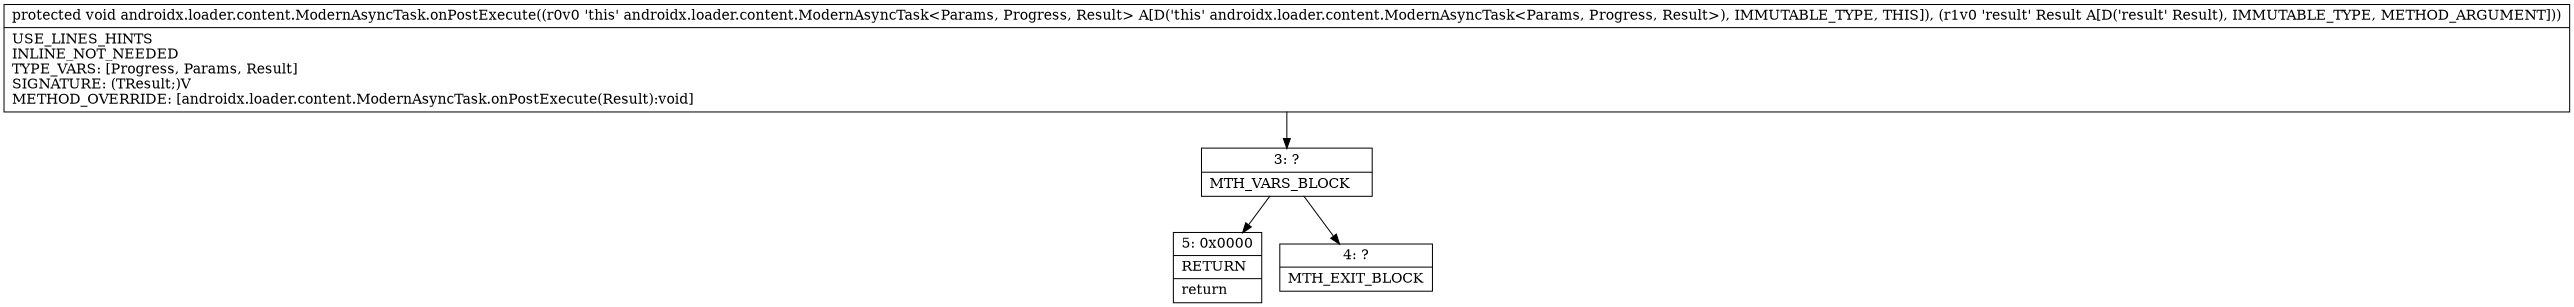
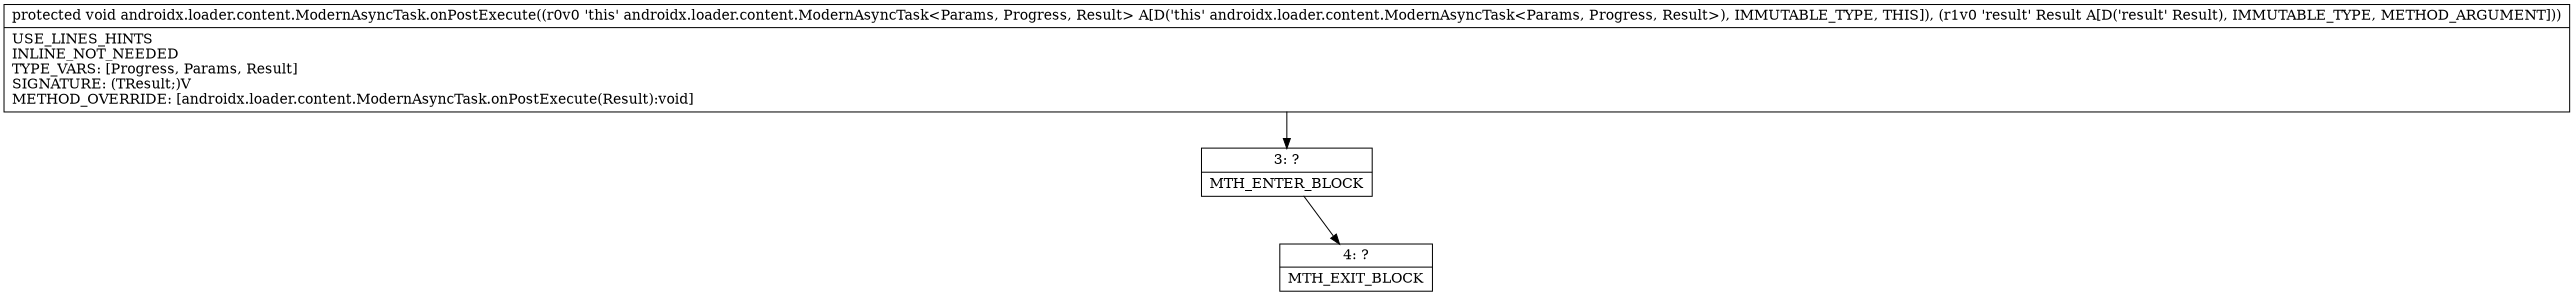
node "3: ?": text "MTH_VARS_BLOCK" -> "MTH_ENTER_BLOCK"
node "5: 0x0000": removed
